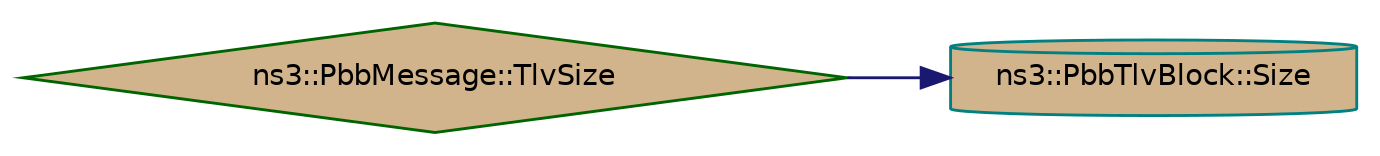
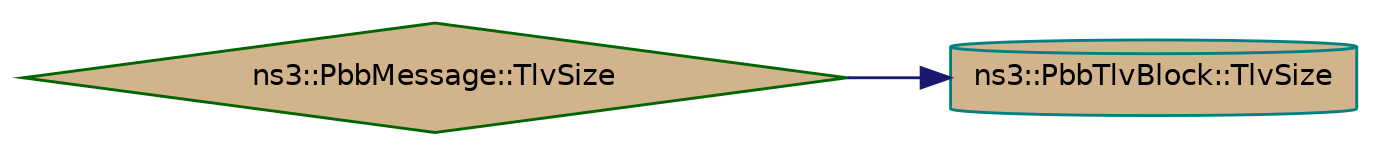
node "ns3::PbbTlvBlock::Size": label "ns3::PbbTlvBlock::Size" -> "ns3::PbbTlvBlock::TlvSize"
